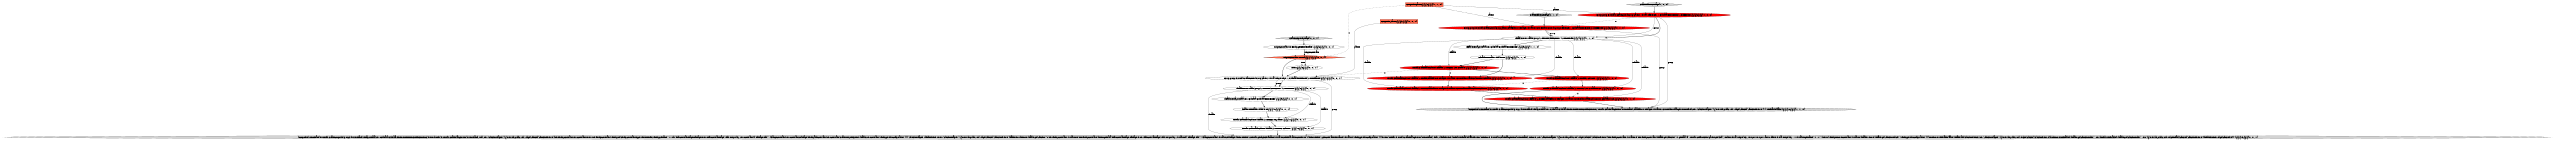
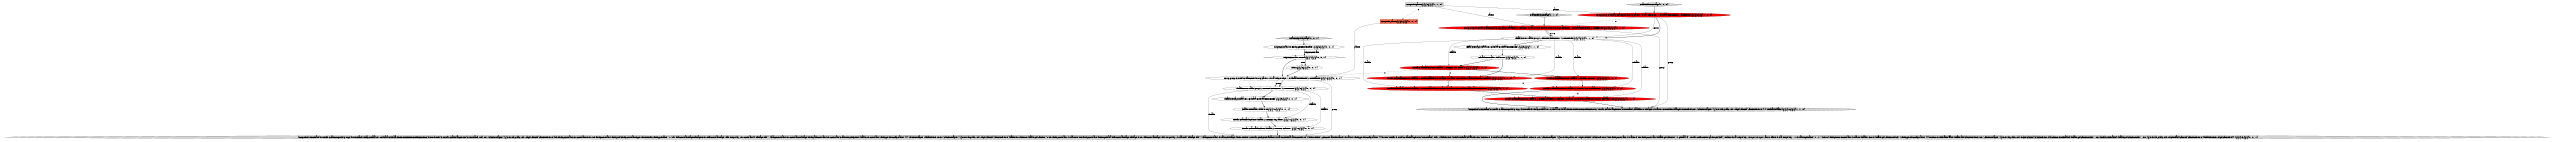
node "Composite parent@@@2@@@['1', '1', '0']": fillcolor tomato -> lightgray
edge "Composite parent@@@2@@@['1', '1', '0']" -> "uniqueConstraint == null@@@4@@@['0', '0', '1']": now "Composite parent@@@2@@@['1', '1', '0']" -> "Composite parent@@@2@@@['0', '0', '1']"
node "uniqueConstraint == null@@@4@@@['0', '0', '1']": fillcolor tomato -> white
